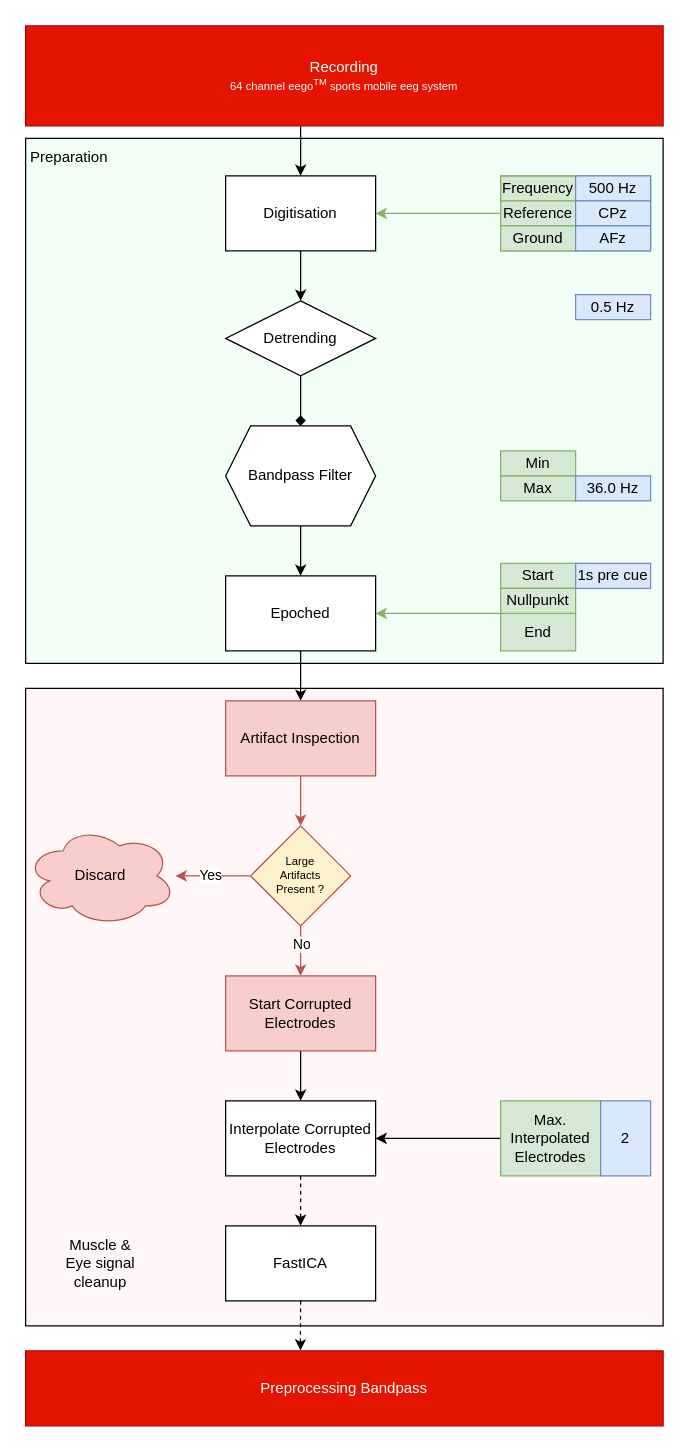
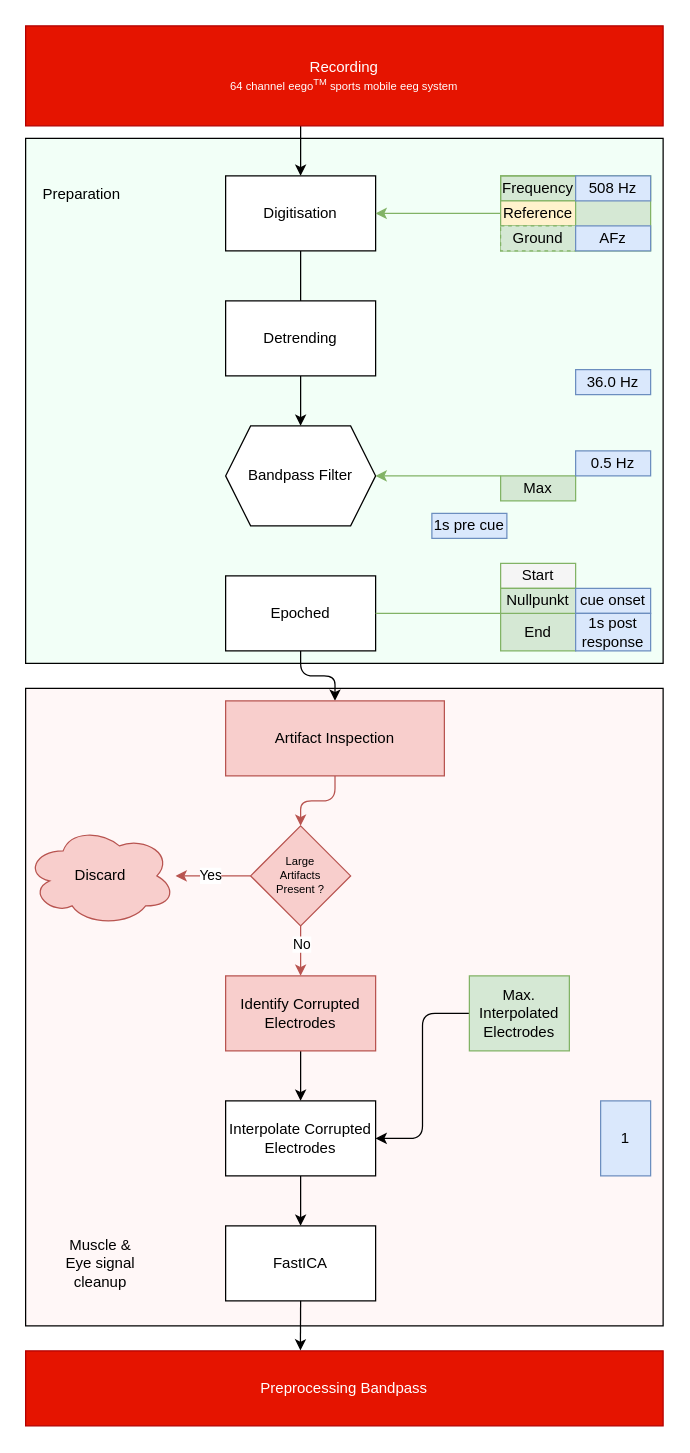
node "Preparation": moved (69, 157) -> (82, 194)
node "500 Hz": label "500 Hz" -> "508 Hz"
node "Reference": fillcolor #d5e8d4 -> #fff2cc
node "CPz": removed
node "Ground": style solid -> dashed
edge "Digitisation" -> "Detrending": arrowhead classic -> none
node "0.5 Hz": moved (613, 307) -> (613, 463)
node "Detrending": shape diamond -> rectangle
edge "Detrending" -> "Bandpass Filter": arrowhead diamond -> classic
node "Min": removed
edge "Max" -> "Bandpass Filter": added
node "36.0 Hz": moved (613, 488) -> (613, 382)
edge "Bandpass Filter" -> "Epoched": removed
node "Start": fillcolor #d5e8d4 -> #f5f5f5
node "1s pre cue": moved (613, 576) -> (469, 526)
node "cue onset": added
edge "Nullpunkt" -> "Epoched": arrowhead classic -> none
node "1s post response": added
node "Artifact Inspection": size 150x75 -> 219x75
node "Large Artifacts Present ?": fillcolor #fff2cc -> #f8cecc
node "Start Corrupted Electrodes": label "Start Corrupted Electrodes" -> "Identify Corrupted Electrodes"
node "Max. Interpolated Electrodes": moved (551, 1138) -> (519, 1013)
node "2": label "2" -> "1"
edge "Interpolate Corrupted Electrodes" -> "FastICA": style dashed -> solid
edge "FastICA" -> "Preprocessing Bandpass": style dashed -> solid
